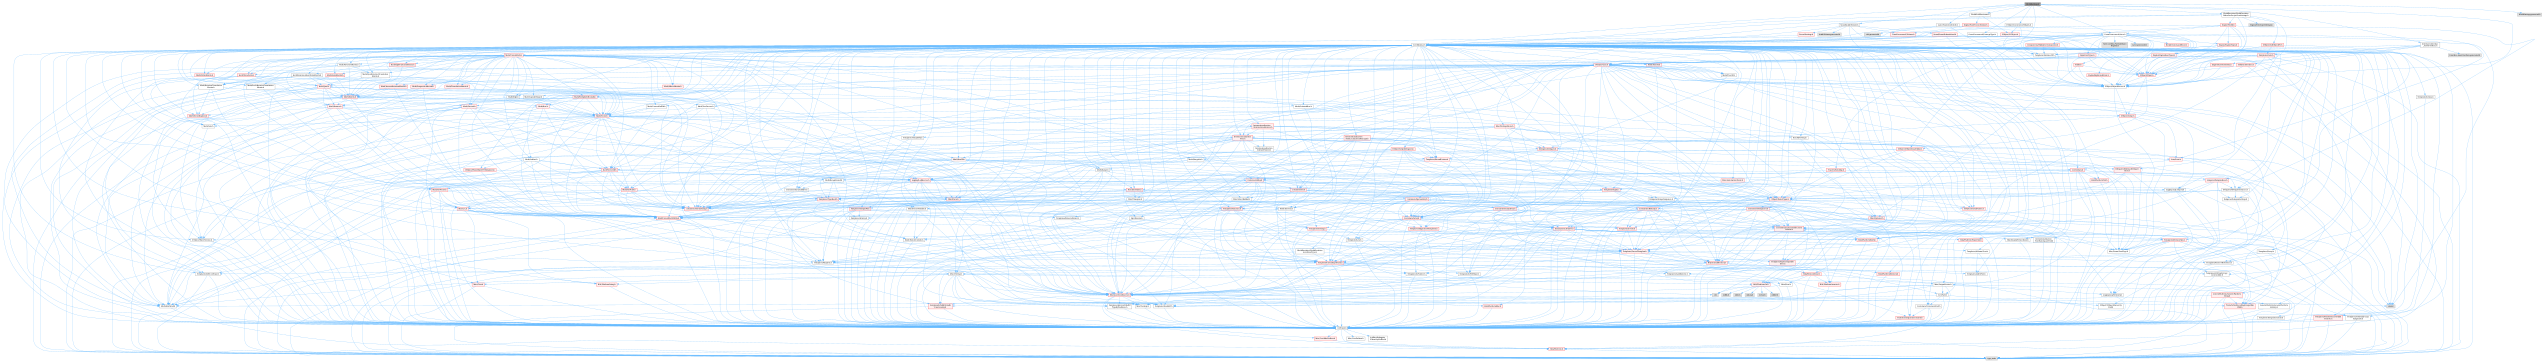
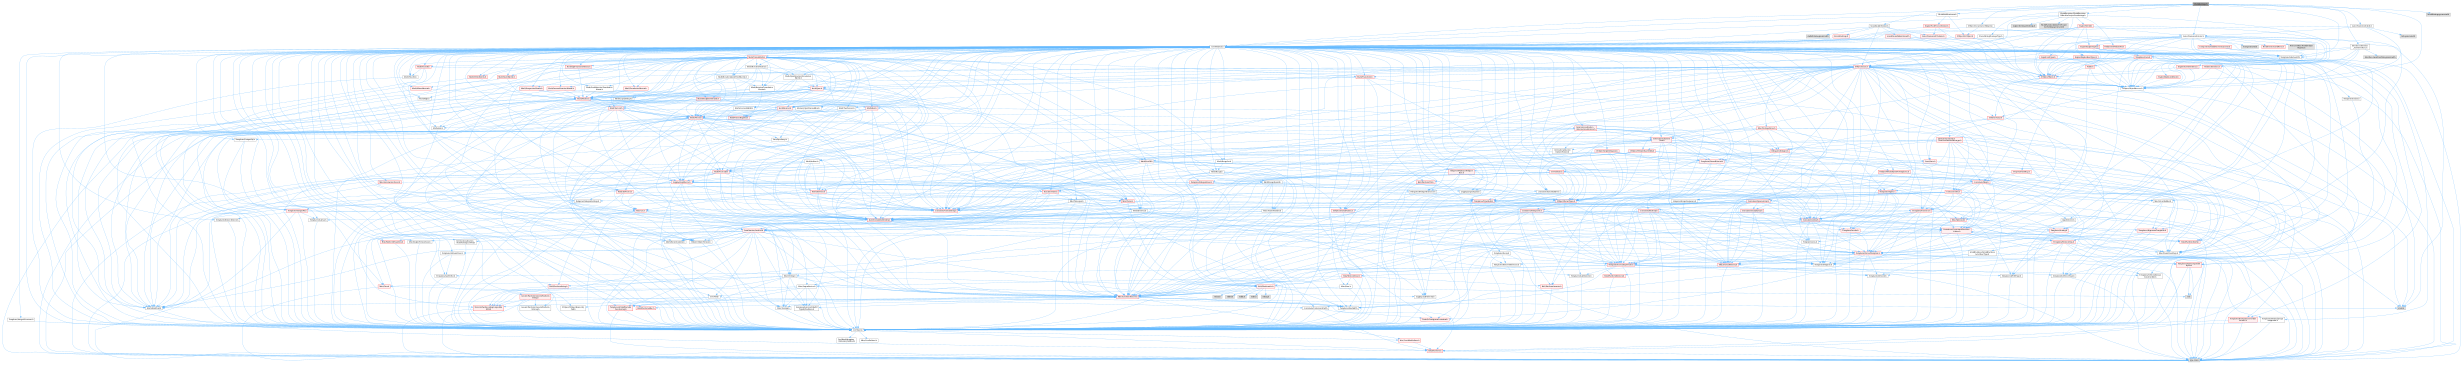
node "WorldPartitionEditorPerProject UserSettings.generated.h": added
node "GameFramework/DamageType.h": label "GameFramework/DamageType.h" -> "UnrealString/DamageType.h"
node "Math/OrientedBox.h": label "Math/OrientedBox.h" -> "MemoryOps/OrientedBox.h"
